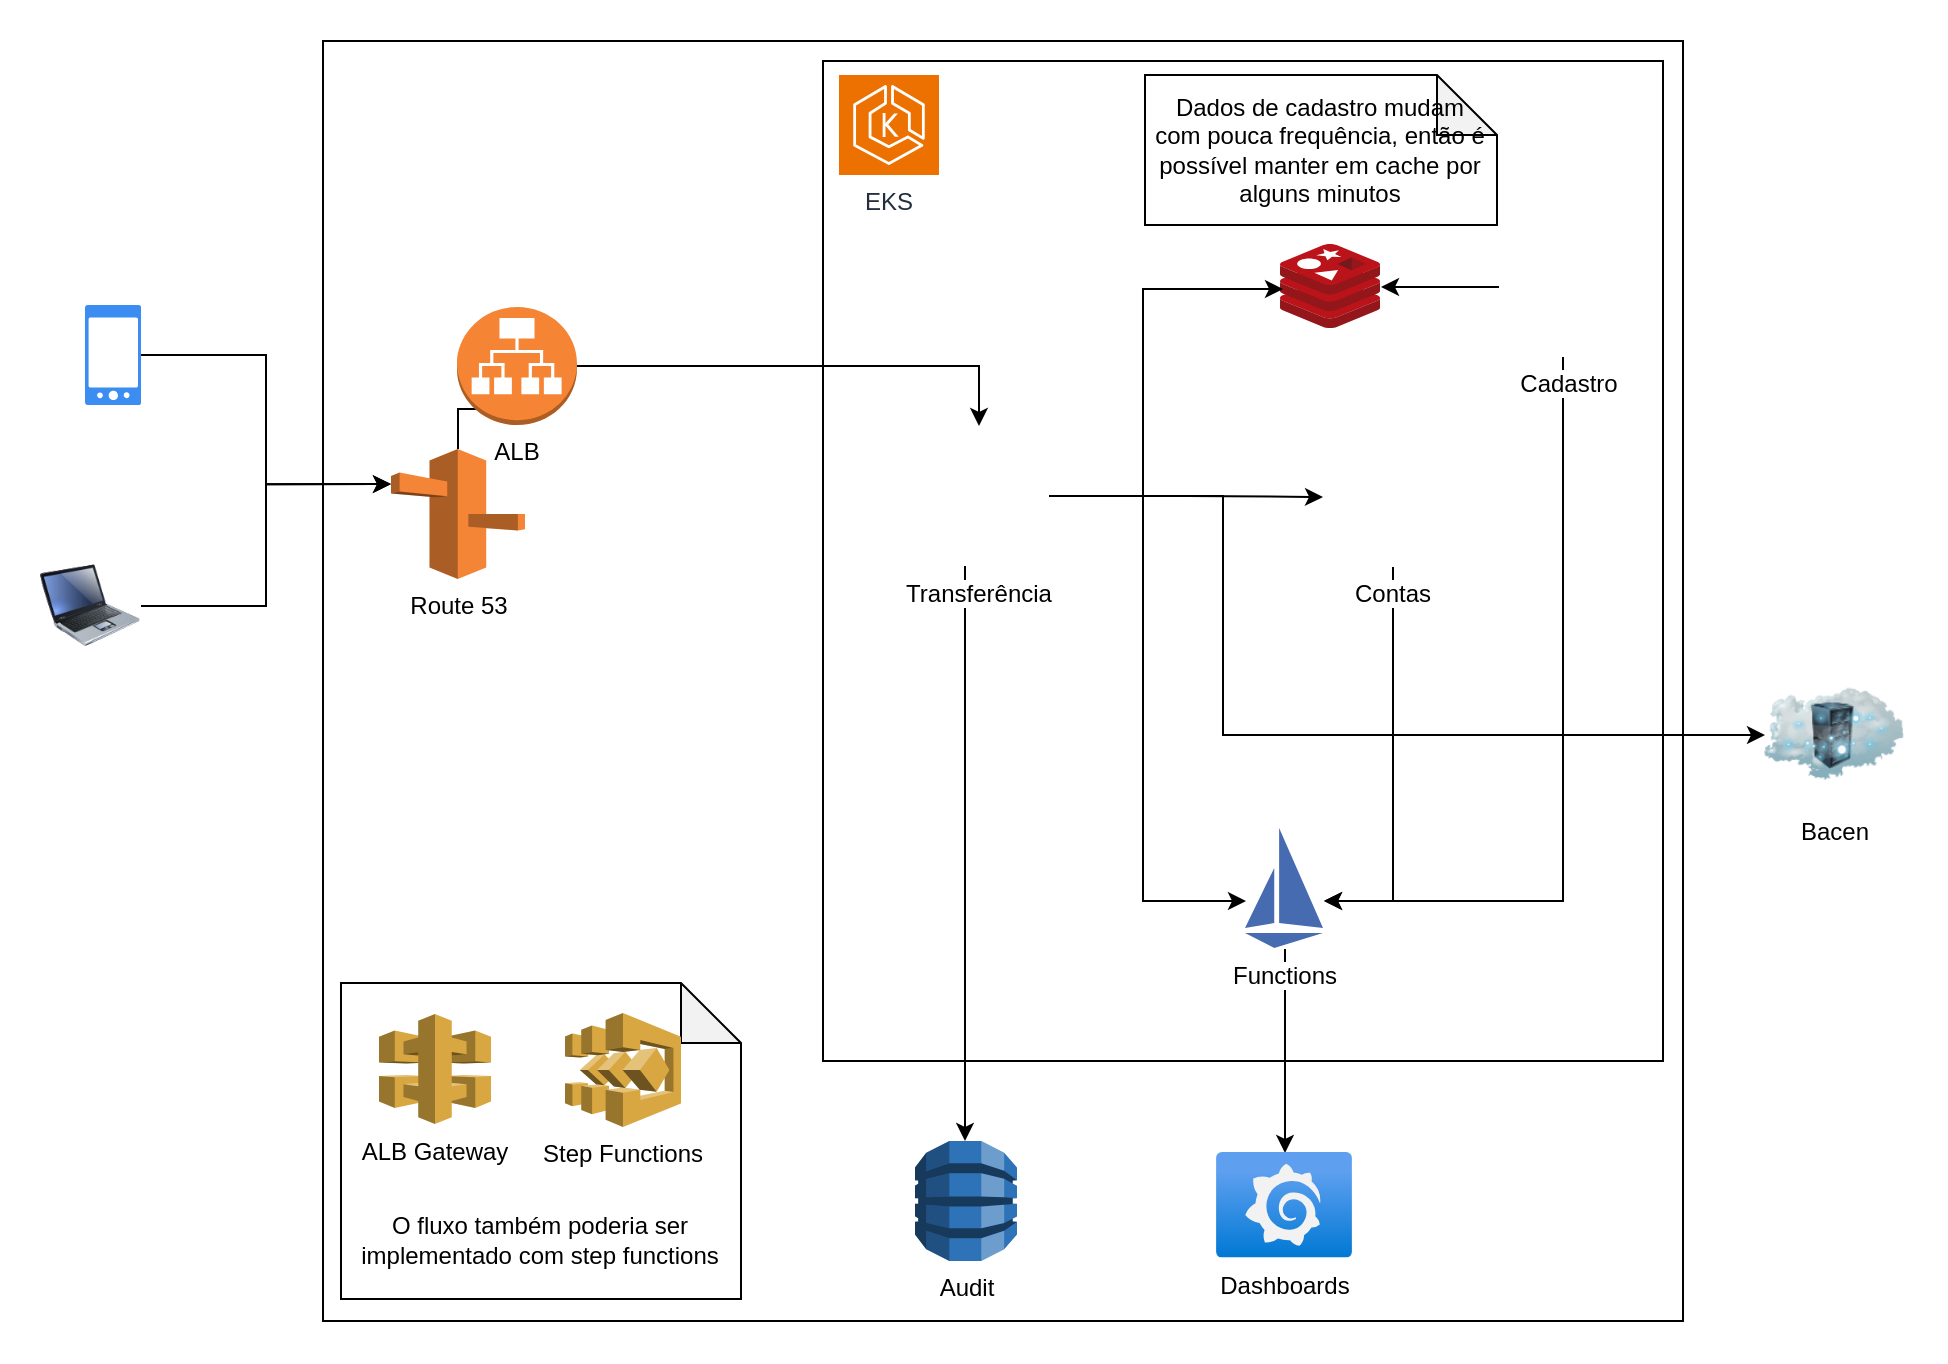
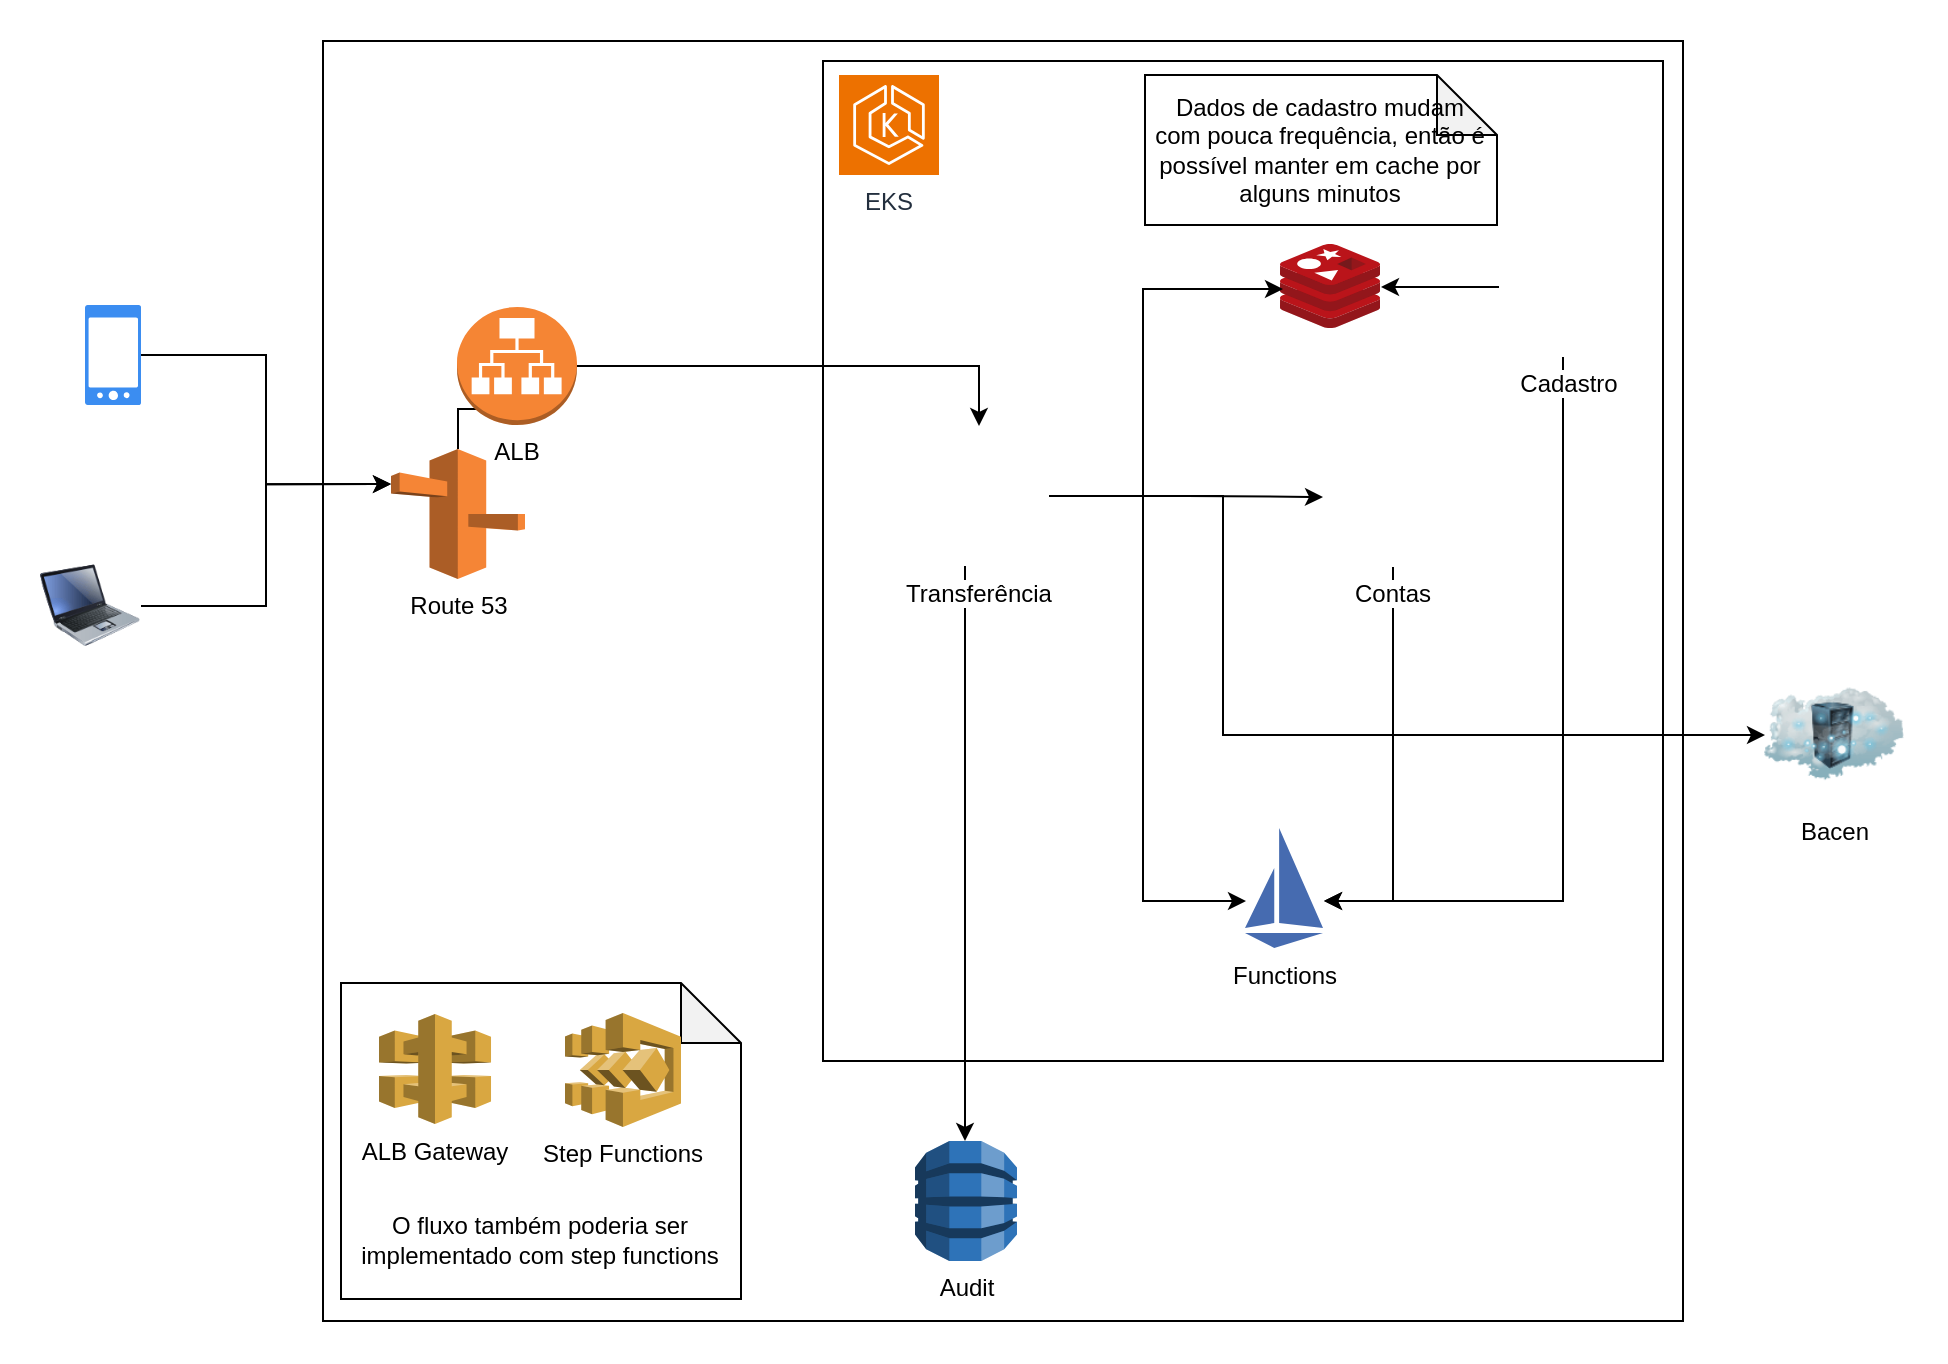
edge "Functions" -> "Dashboards": removed
node "Dashboards": removed
